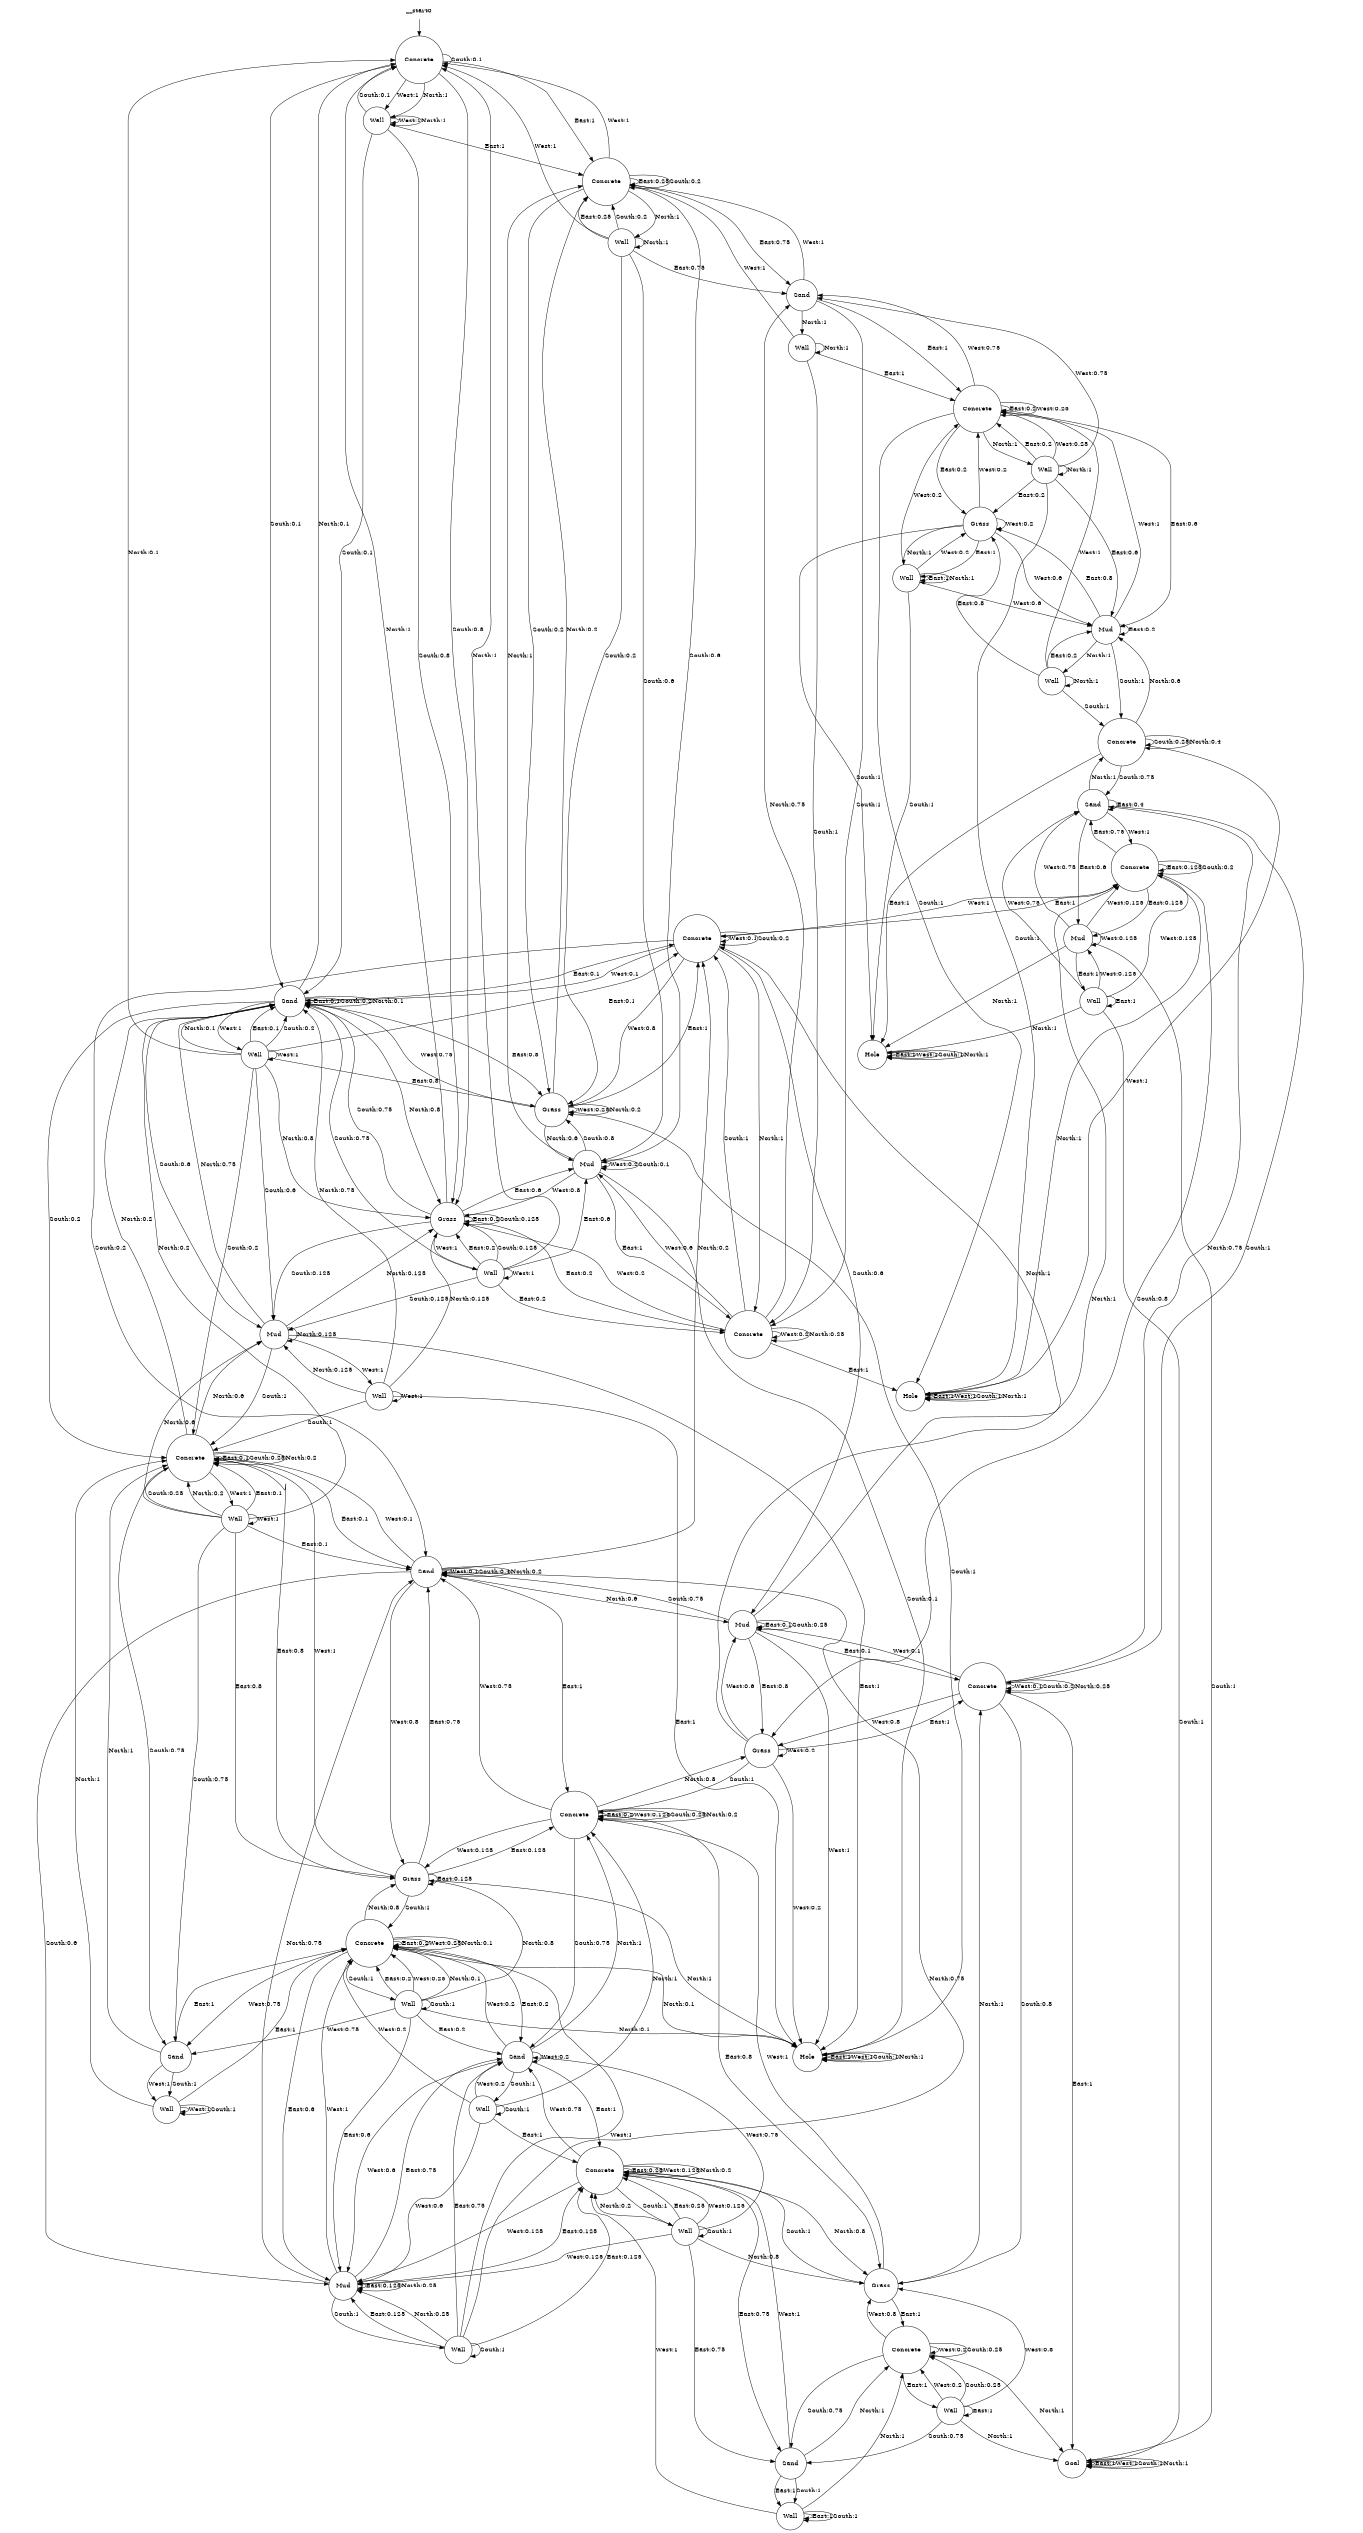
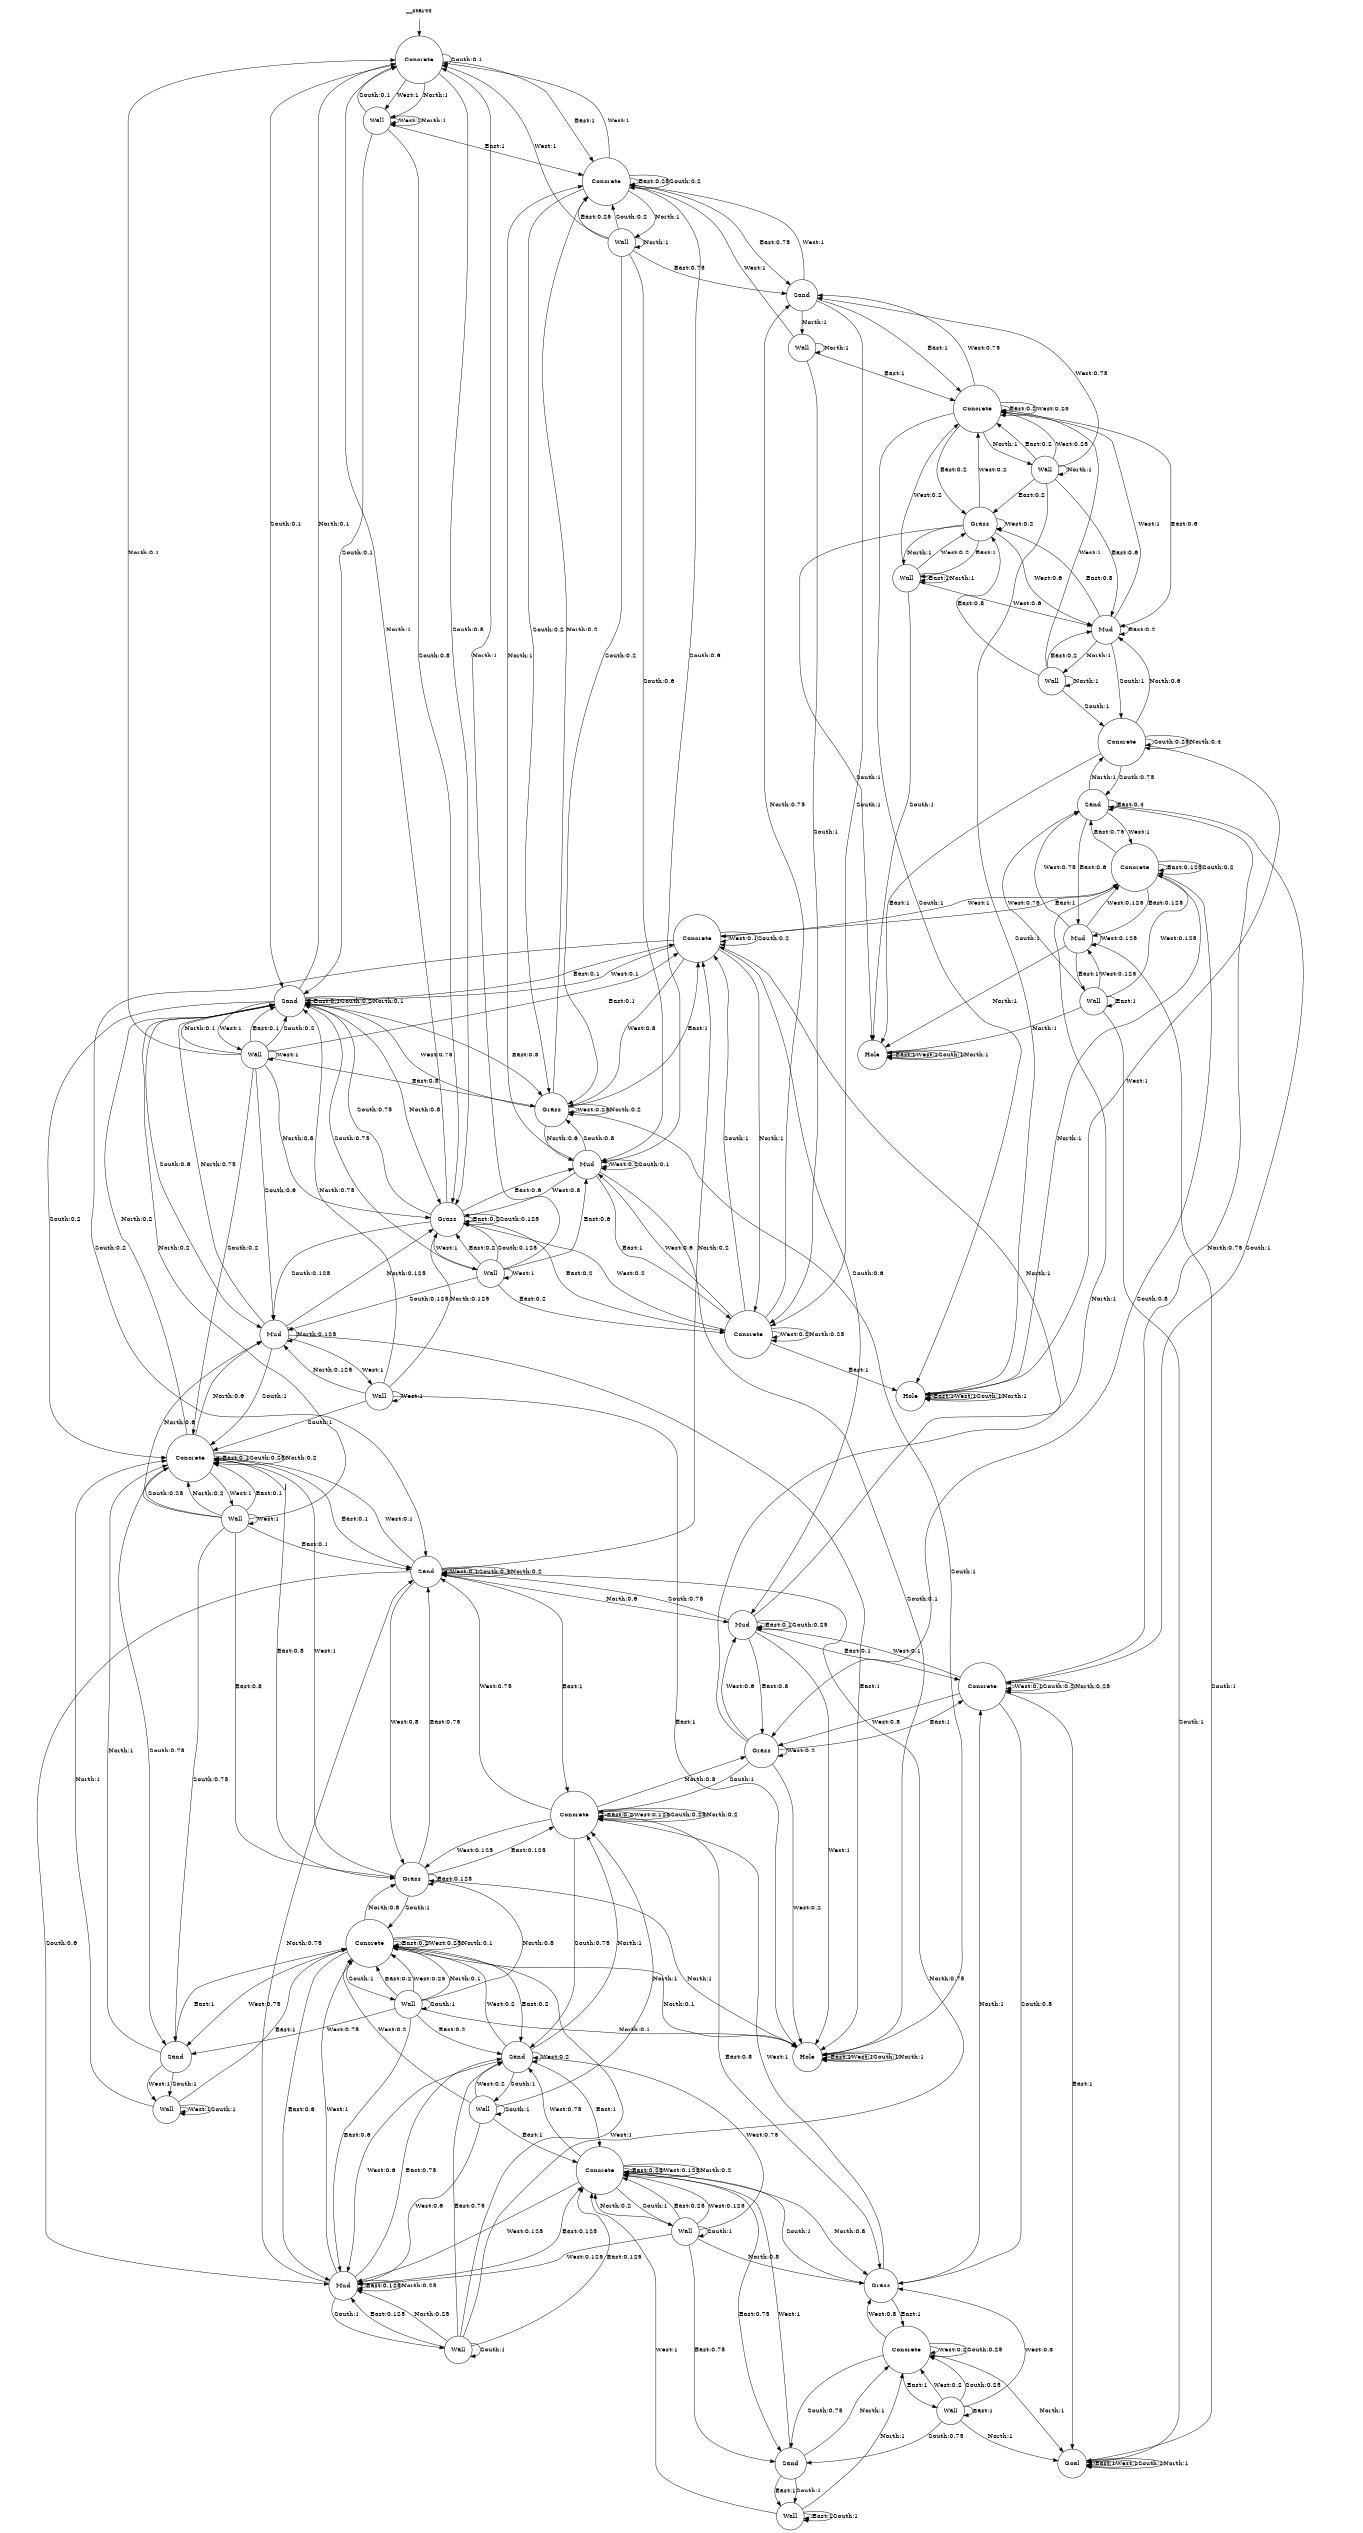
node "__start0": label "__start0" -> "__start4"
